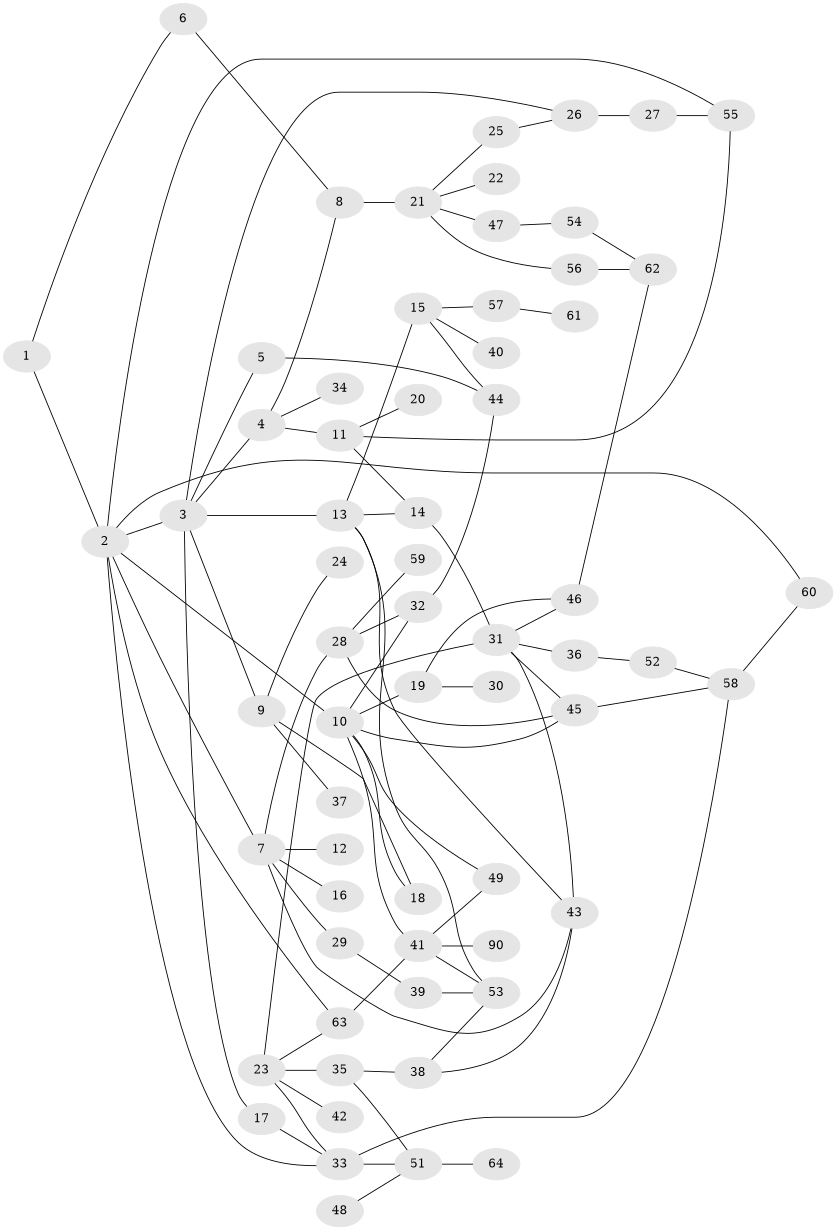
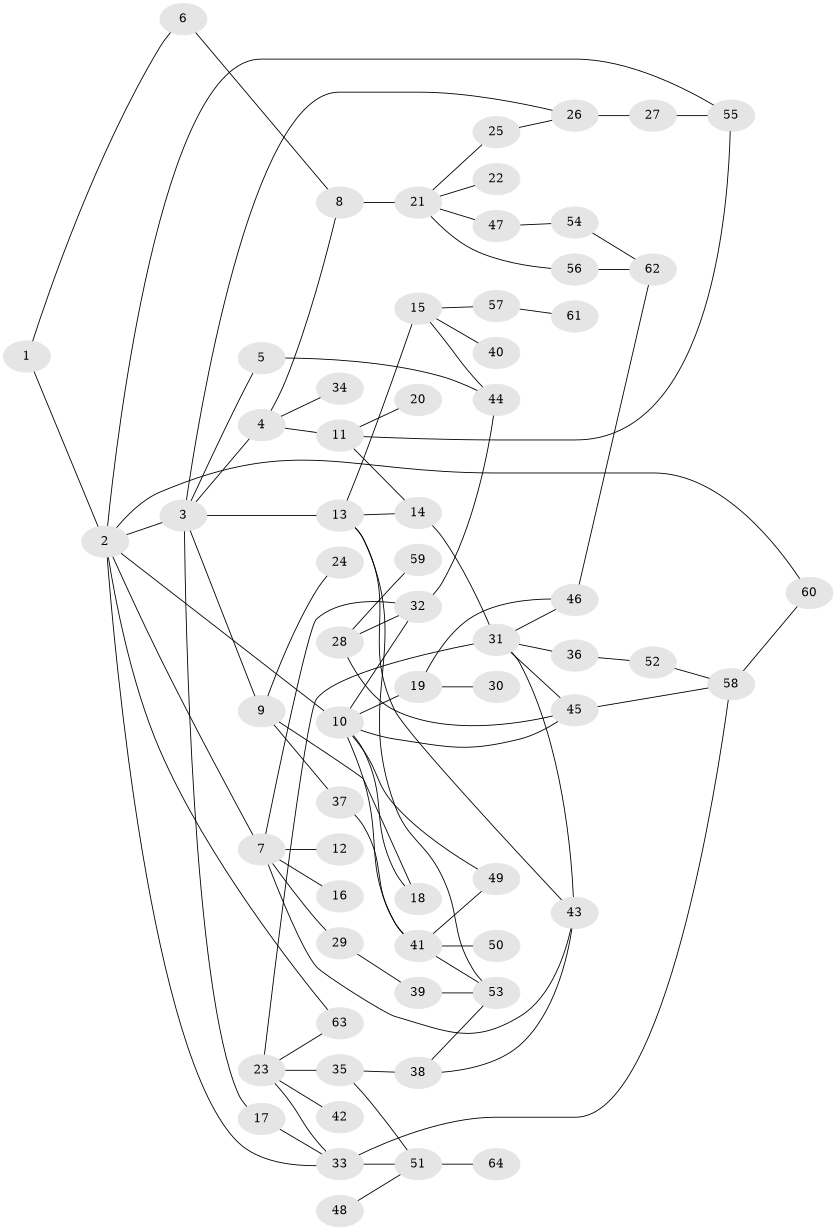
edge "28" -- "7": now "32" -- "7"
node "90": label "90" -> "50"
edge "41" -- "63": now "41" -- "37"
